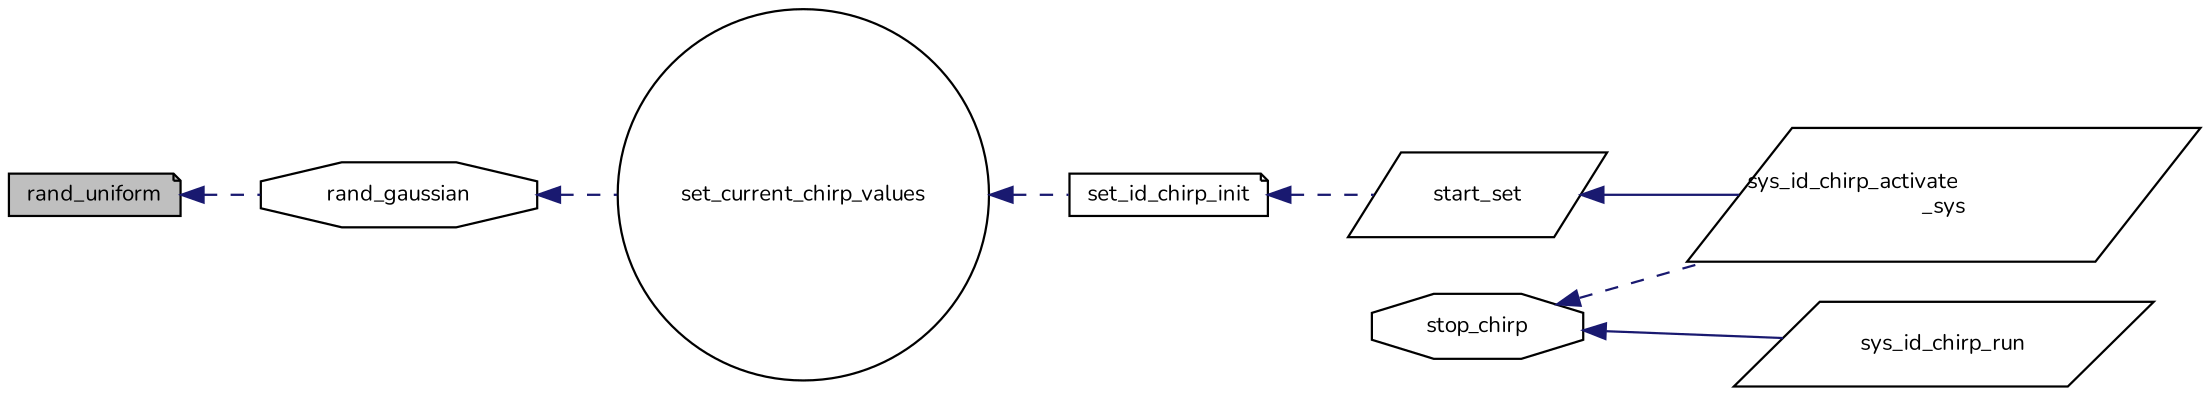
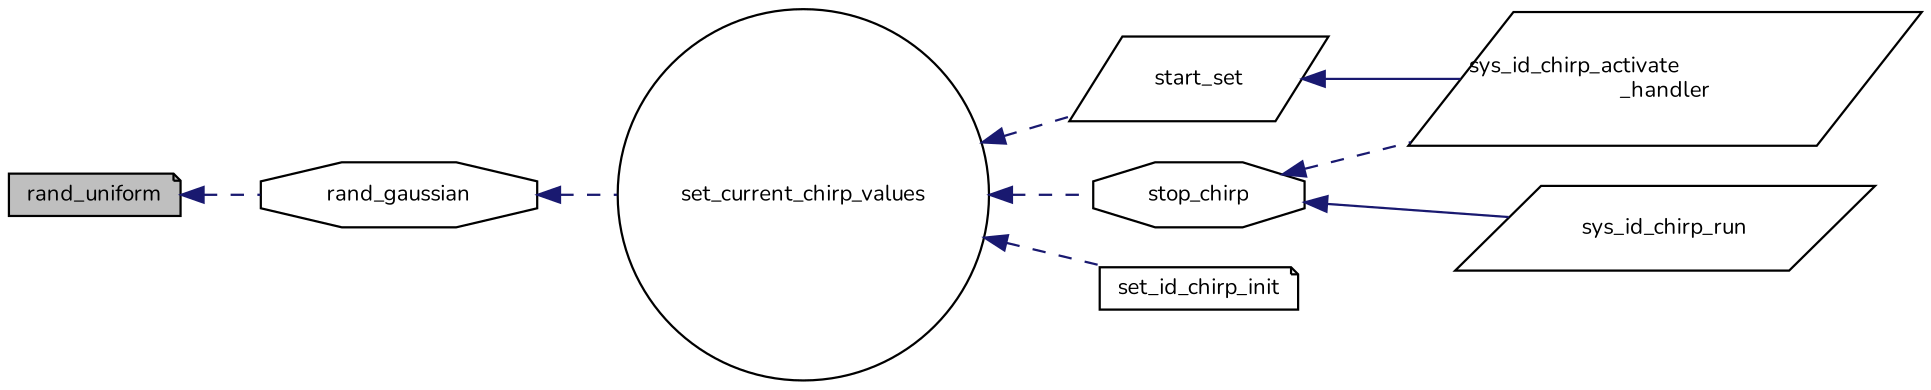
edge "stop_chirp" -> "set_current_chirp_values": added
edge "start_set" -> "set_id_chirp_init": now "start_set" -> "set_current_chirp_values"
node "sys_id_chirp_activate _sys": label "sys_id_chirp_activate _sys" -> "sys_id_chirp_activate _handler"
